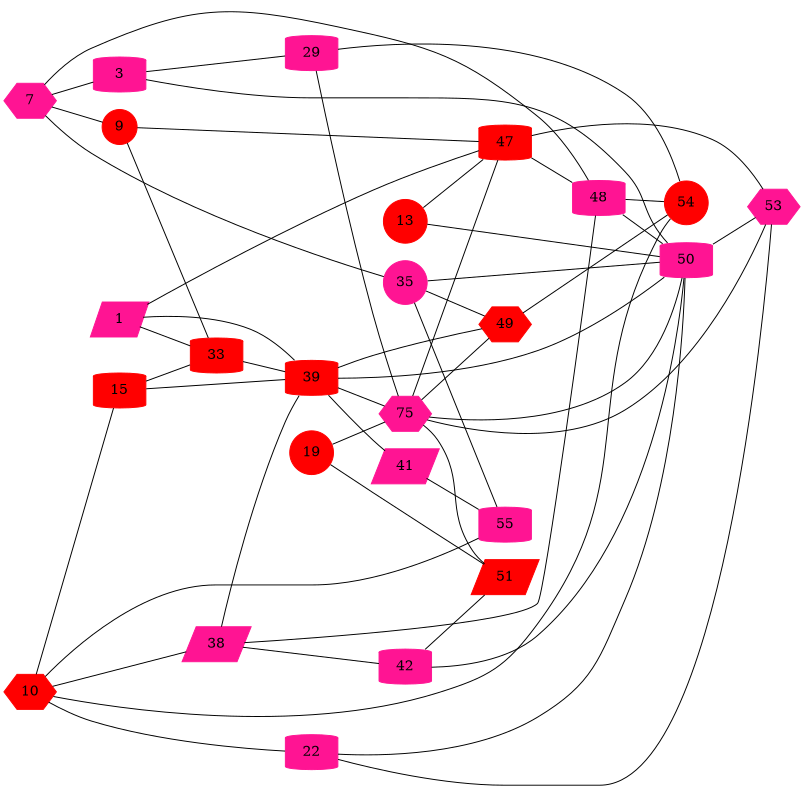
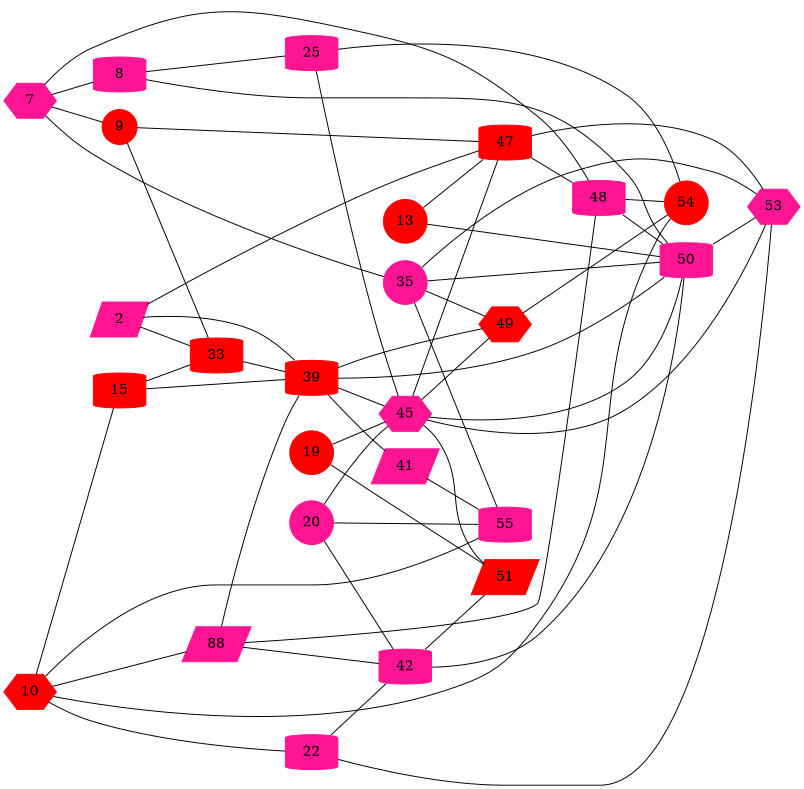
node "29": label "29" -> "25"
node "3": label "3" -> "8"
edge "53" -- "35": added
node "1": label "1" -> "2"
node "75": label "75" -> "45"
node "20": added
edge "50" -- "22": now "42" -- "22"
node "38": label "38" -> "88"
